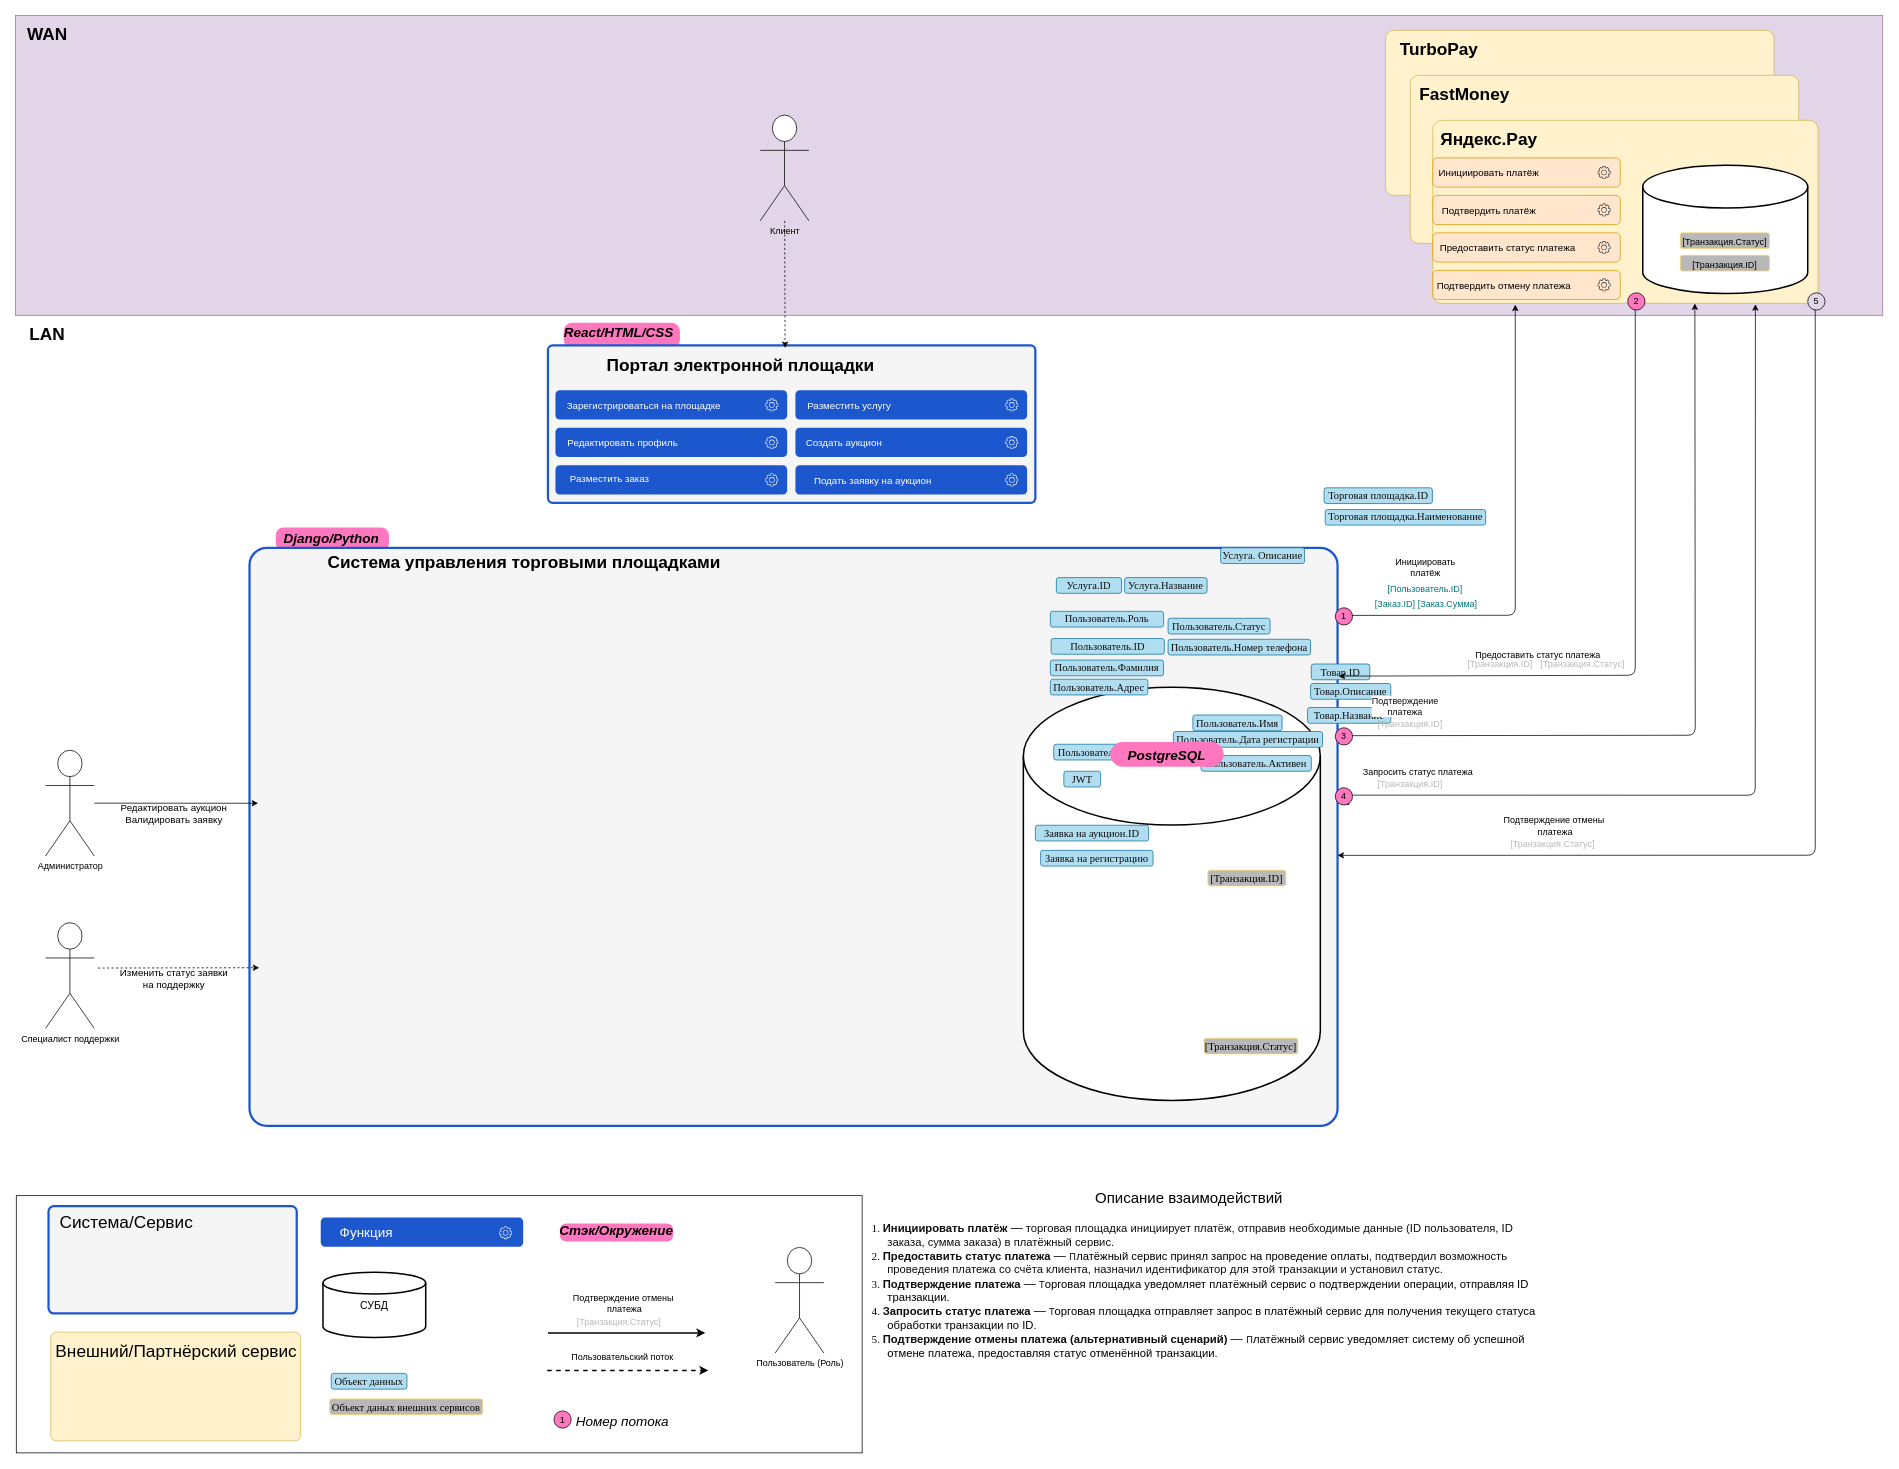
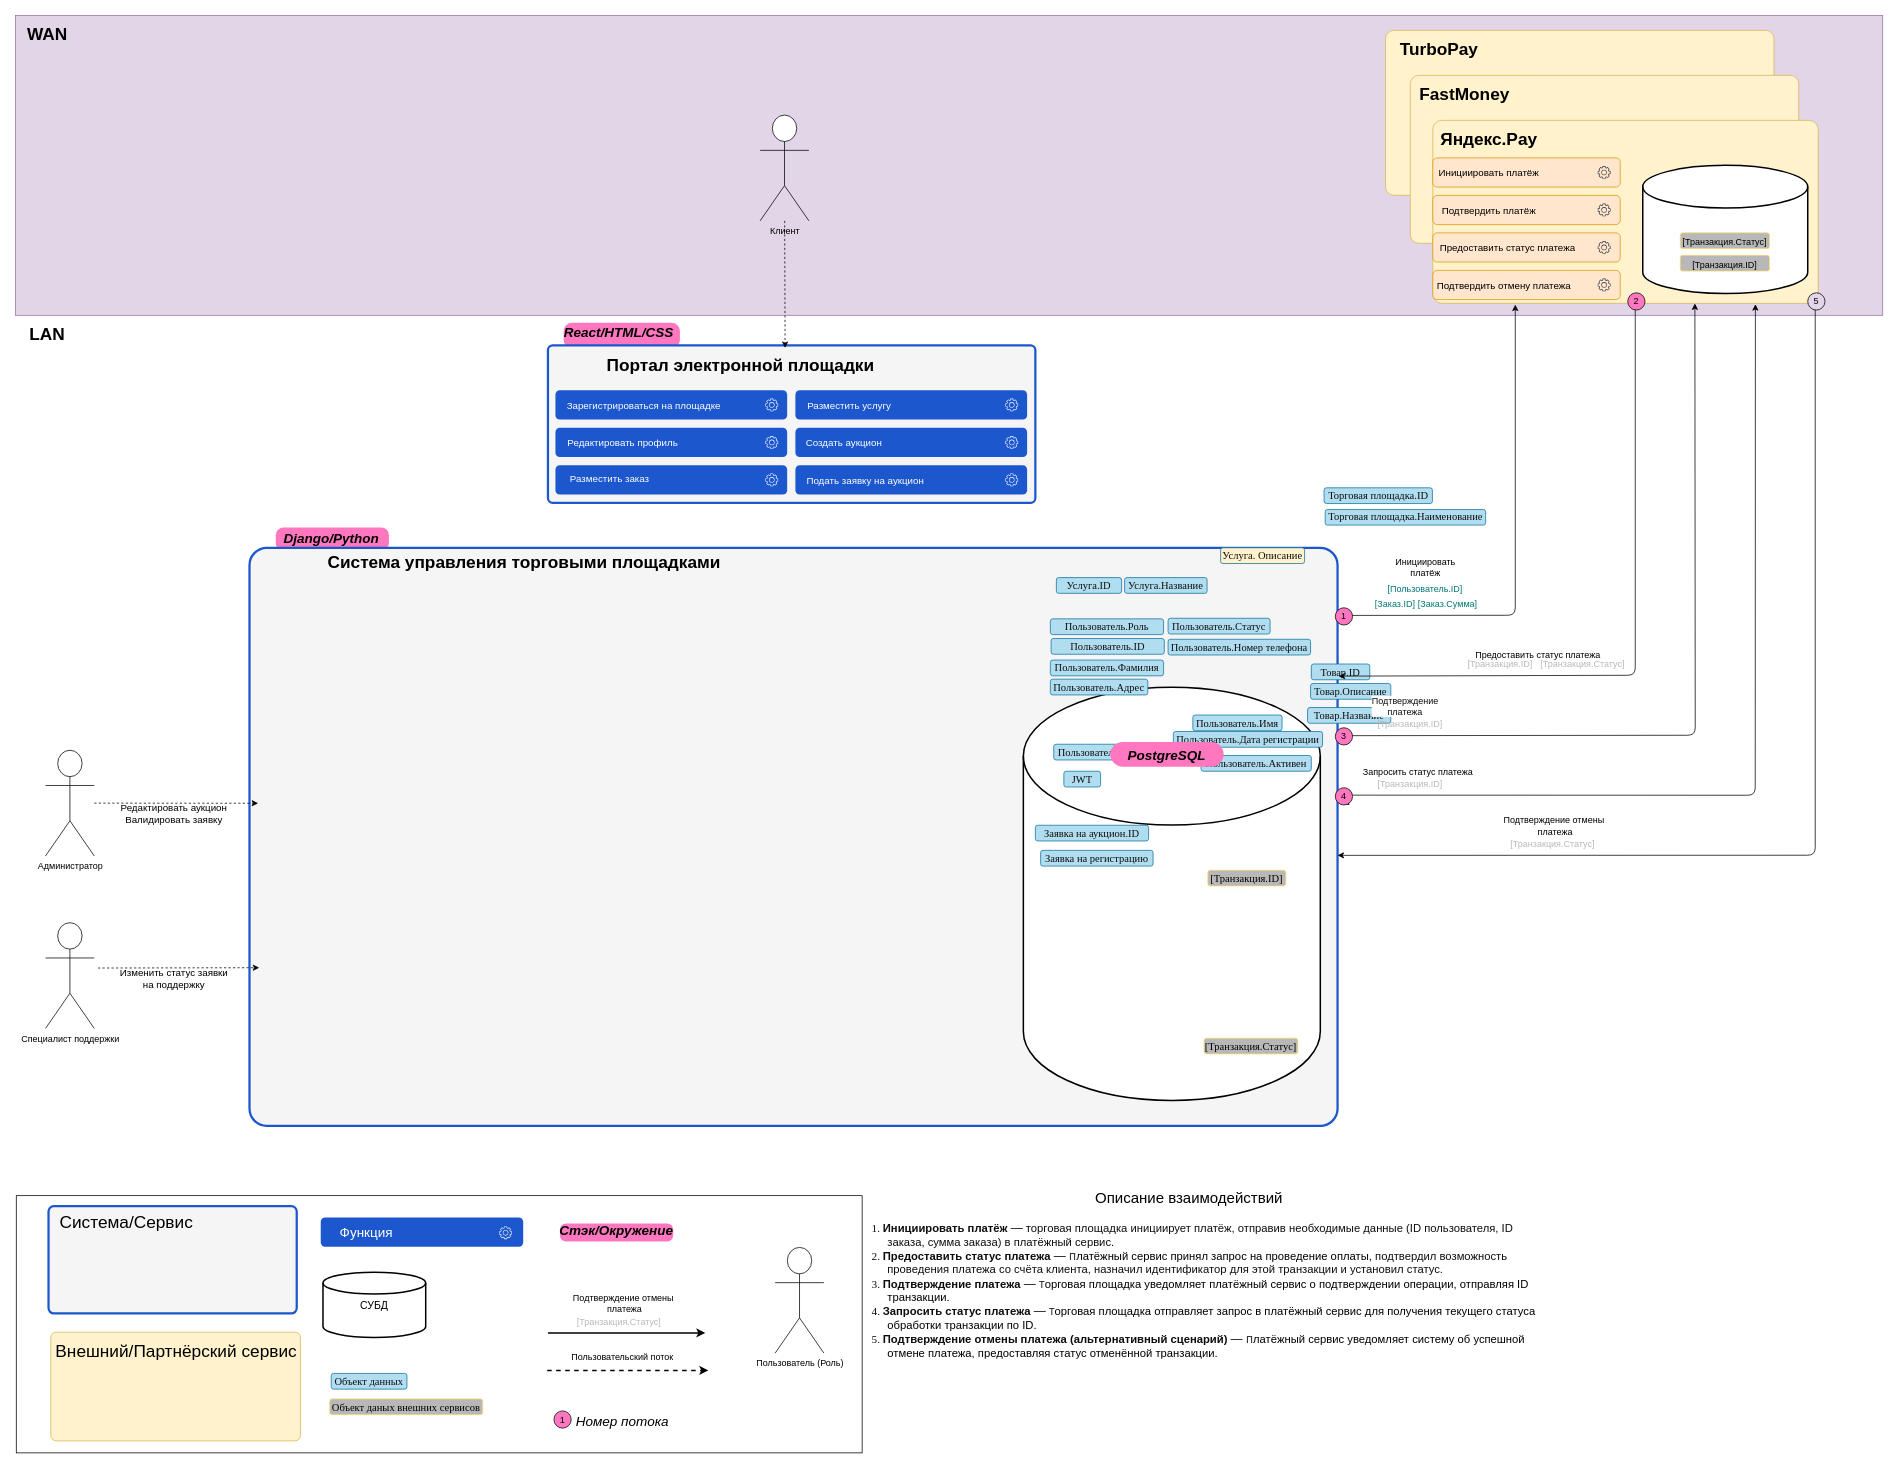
node "Подать заявку на аукцион": moved (873, 480) -> (866, 480)
node "Услуга. Описание": fillcolor #b1ddf0 -> #fff2cc
node "Пользователь.Роль": moved (1107, 619) -> (1107, 627)
edge "Администратор" -> "Редактировать аукцион Валидировать заявку": style solid -> dashed
